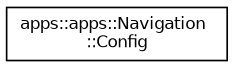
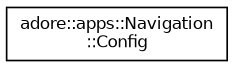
node "apps::apps::Navigation ::Config": label "apps::apps::Navigation ::Config" -> "adore::apps::Navigation ::Config"
